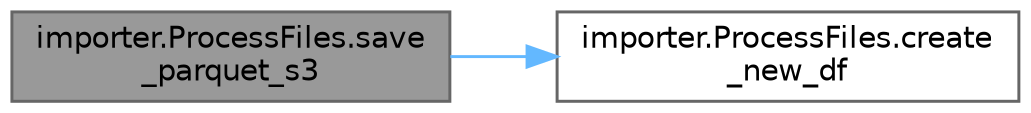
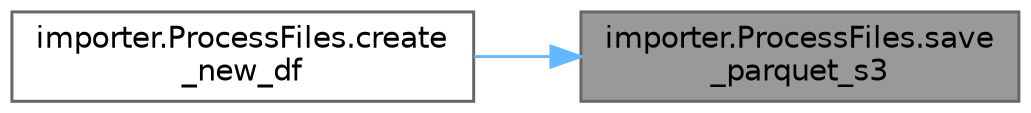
edge "importer.ProcessFiles.save _parquet_s3" -> "importer.ProcessFiles.create _new_df": reversed
